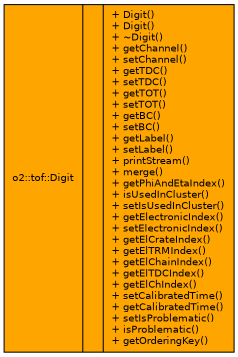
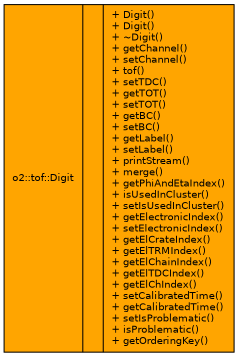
node "o2::tof::Digit": text "+ getTDC()" -> "+ tof()"
